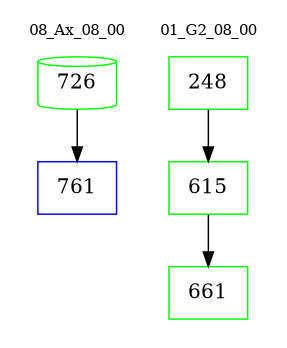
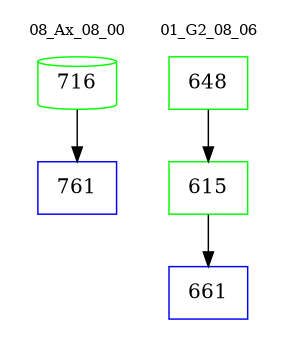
cluster "01_G2_08_00": label "01_G2_08_00" -> "01_G2_08_06"
node "726": label "726" -> "716"
node "248": label "248" -> "648"
node "661": color green -> blue
